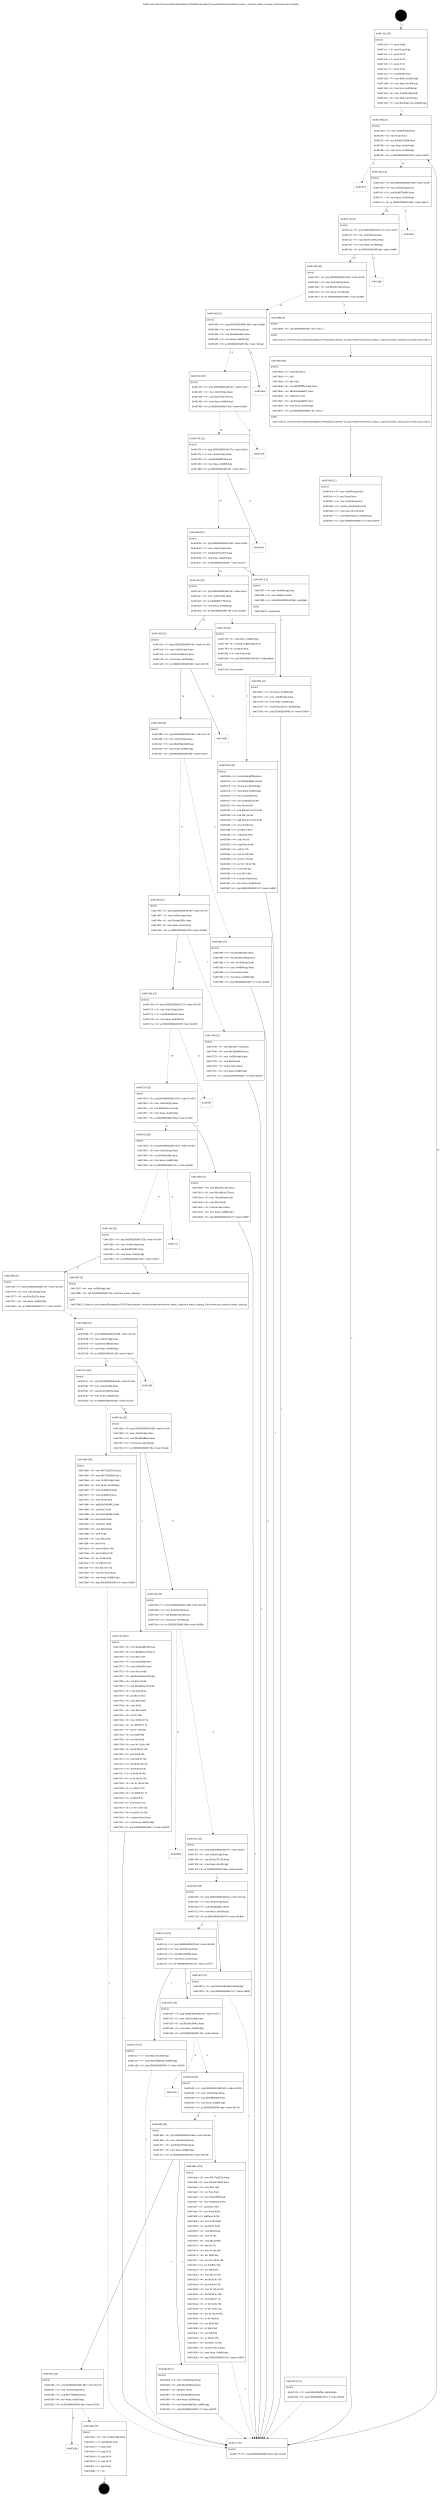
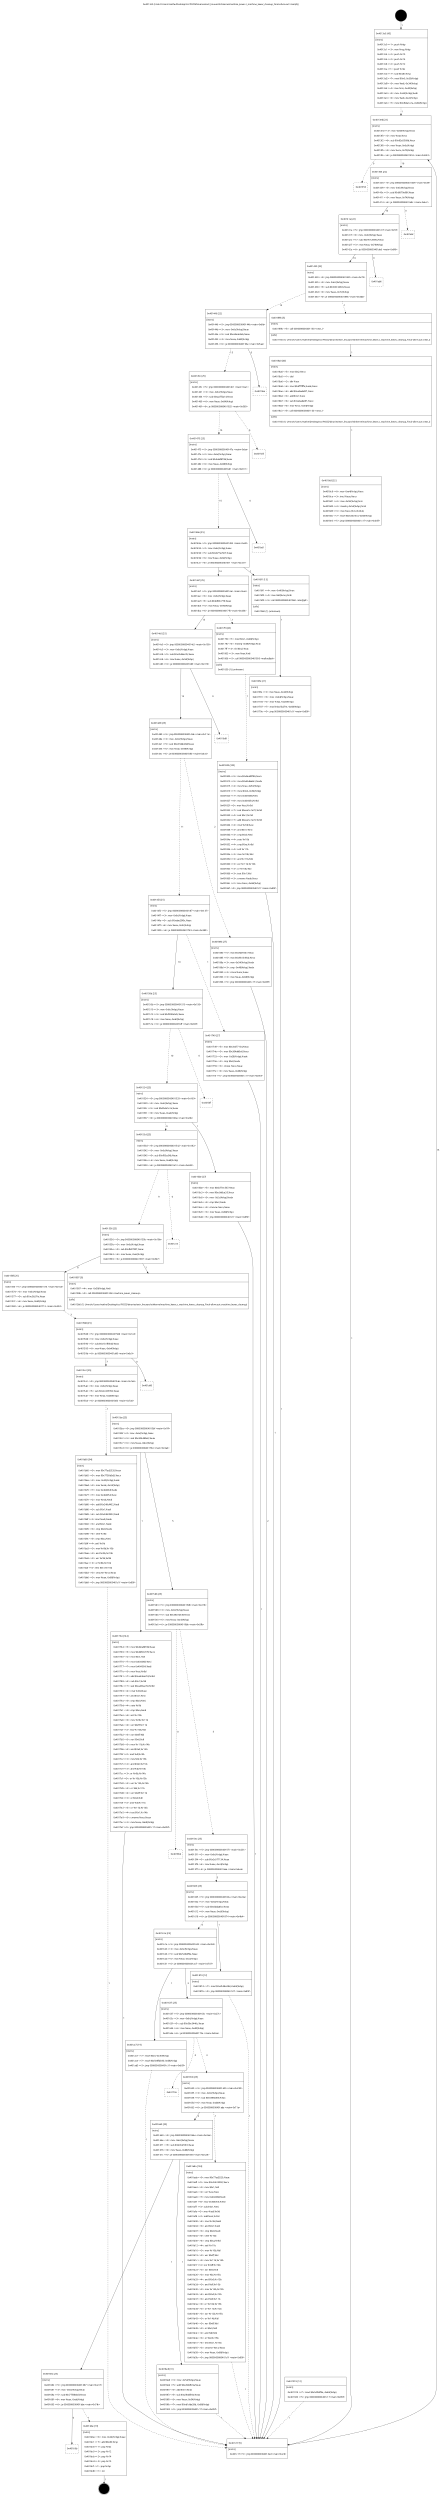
edge "0x4015a1 [25]" -> "0x4015ba [25]": removed, label "6"
